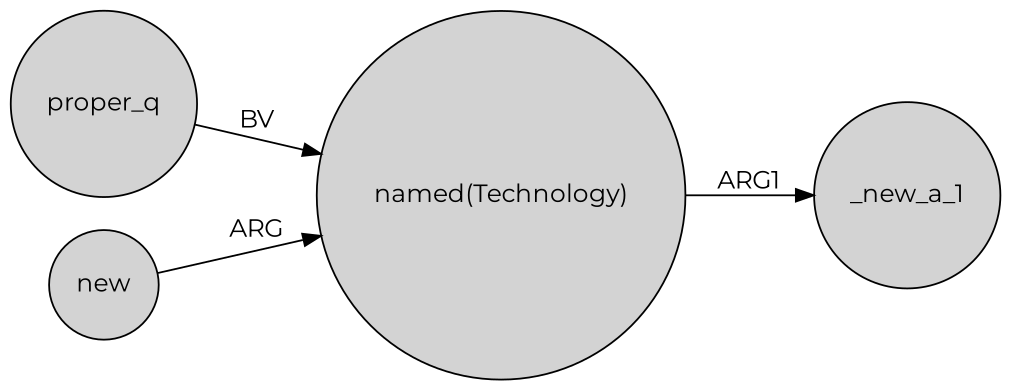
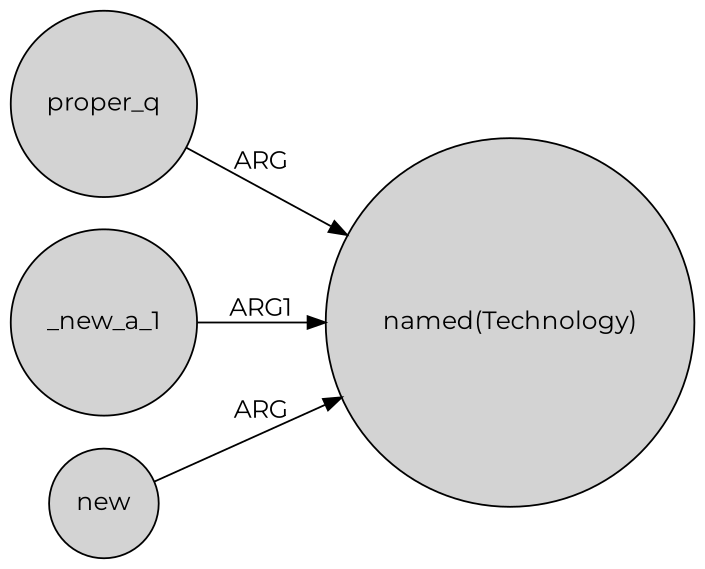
edge "proper_q" -> "named(Technology)": label "BV" -> "ARG"
edge "named(Technology)" -> "_new_a_1": reversed
